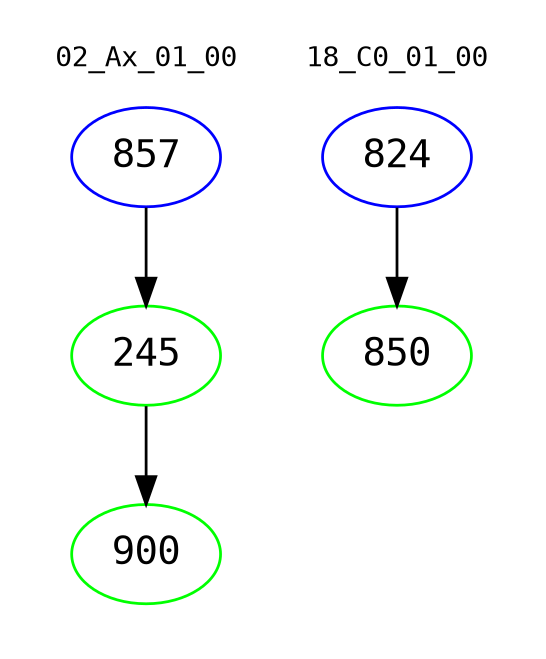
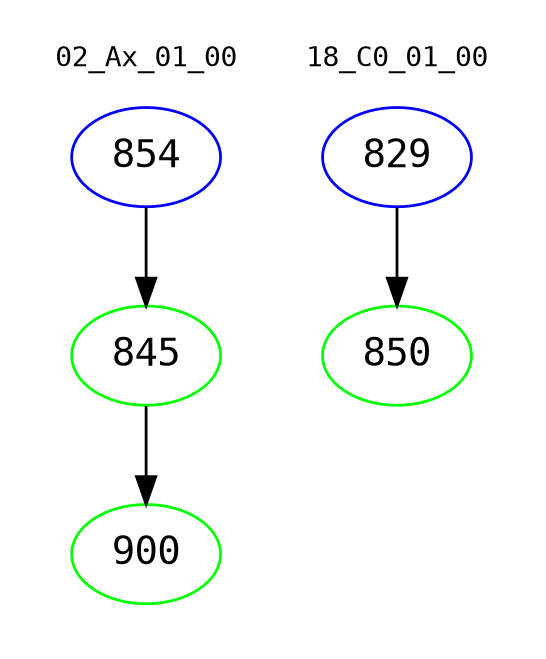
node "857": label "857" -> "854"
node "824": label "824" -> "829"
node "245": label "245" -> "845"
